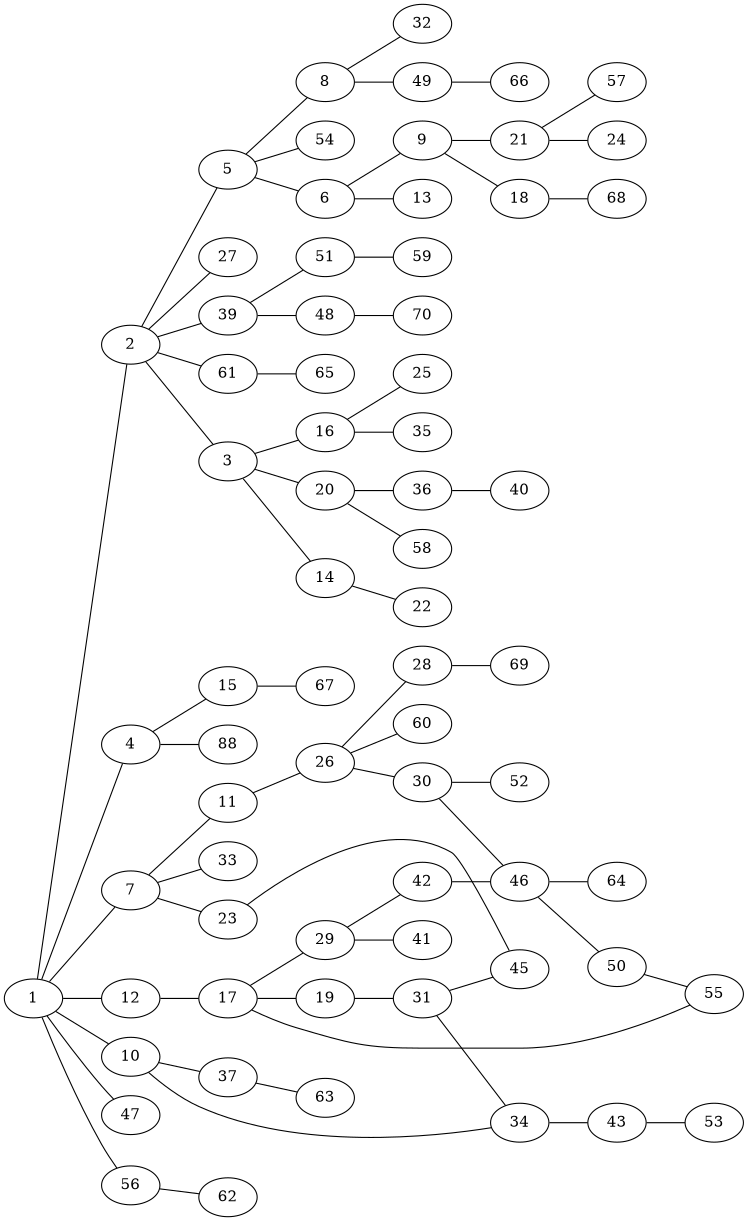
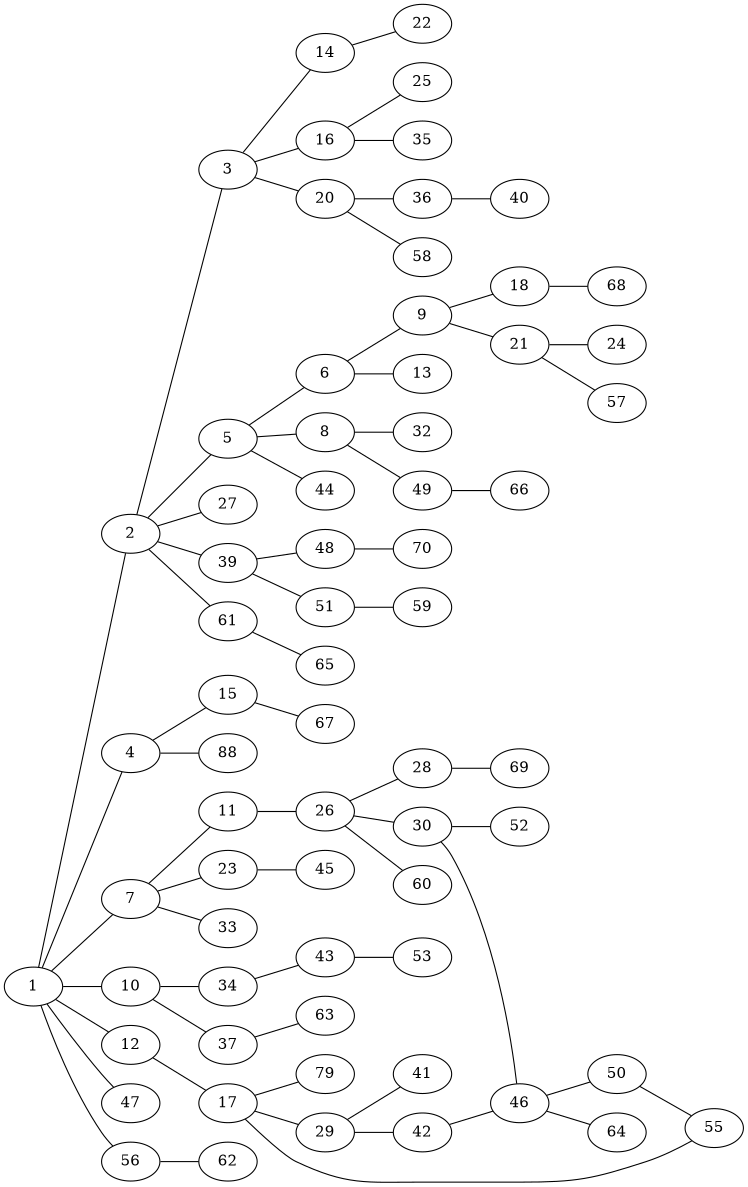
node "54": label "54" -> "44"
node "19": label "19" -> "79"
node "31": removed
